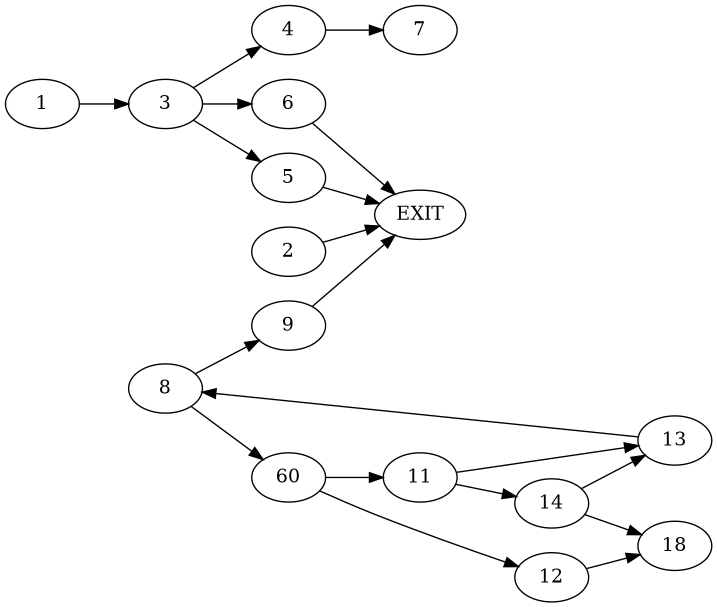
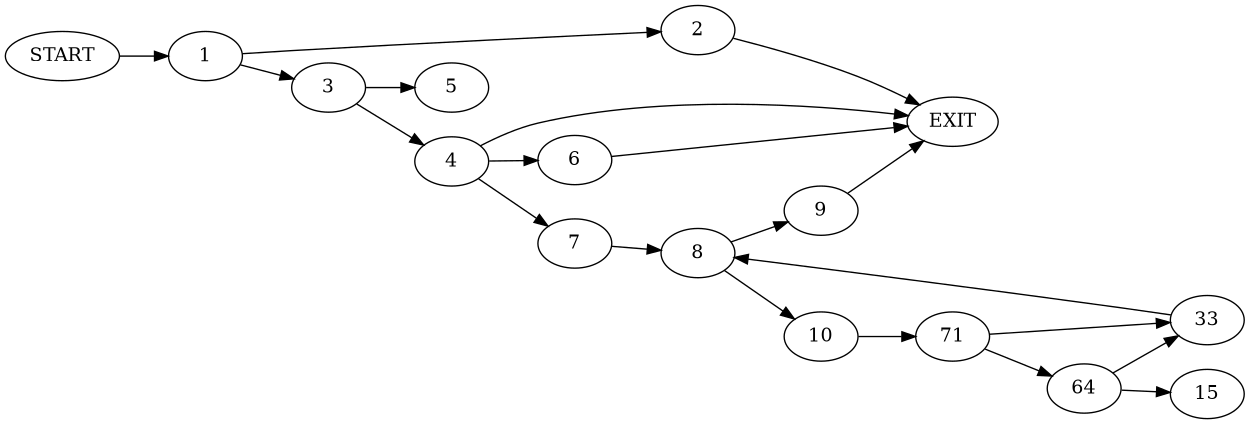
edge "1" -> "2": added
node "START": added
edge "3" -> "6": now "4" -> "6"
edge "5" -> "EXIT": now "4" -> "EXIT"
edge "7" -> "8": added
node "13": label "13" -> "33"
node "60": label "60" -> "10"
node "11": label "11" -> "71"
node "14": label "14" -> "64"
node "18": label "18" -> "15"
node "12": removed
